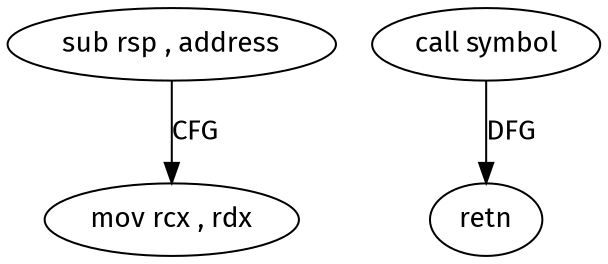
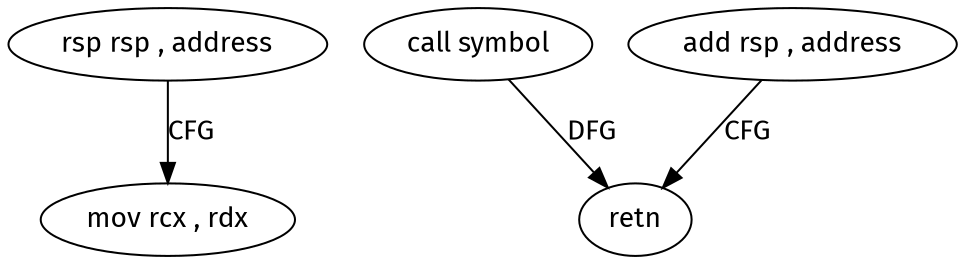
node "sub rsp , address": label "sub rsp , address" -> "rsp rsp , address"
node "add rsp , address": added
